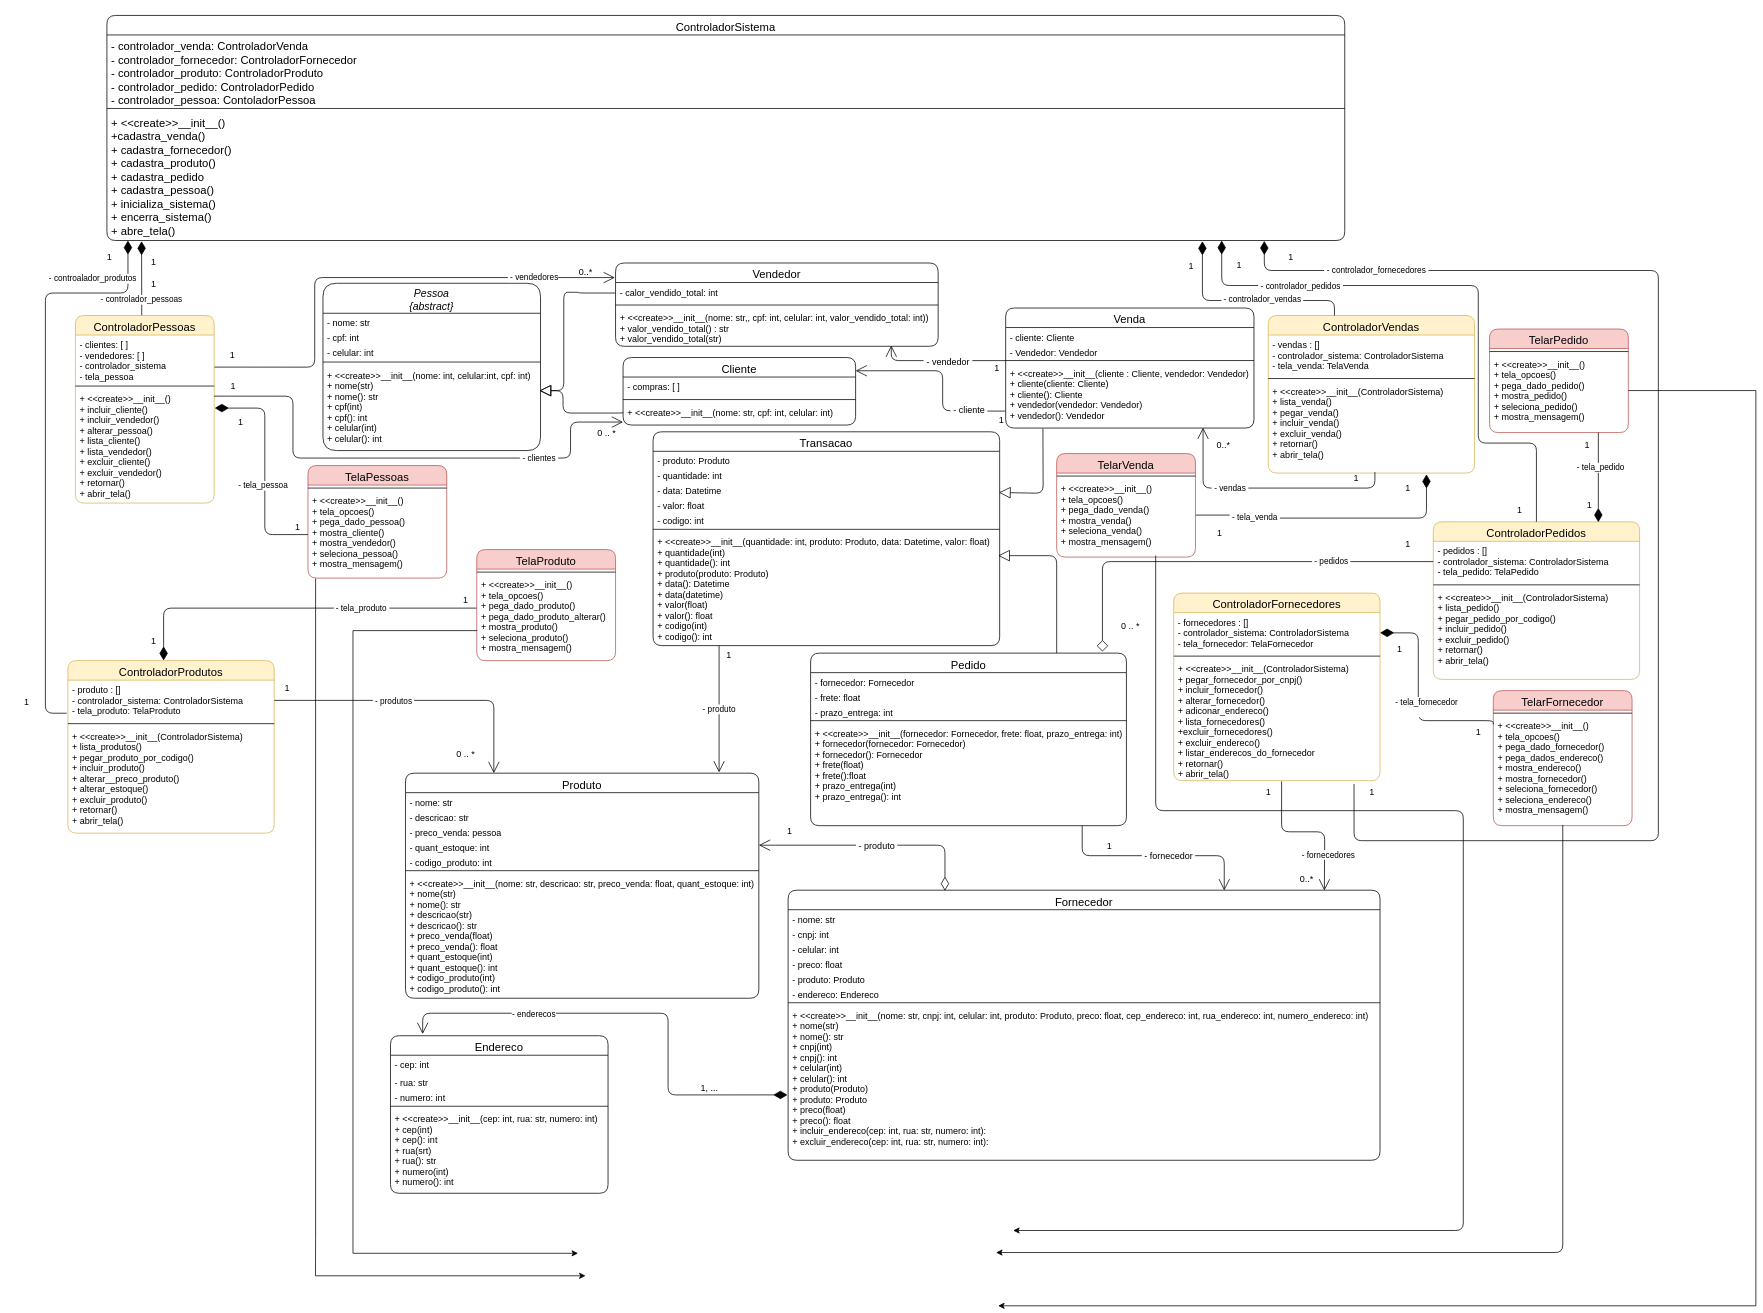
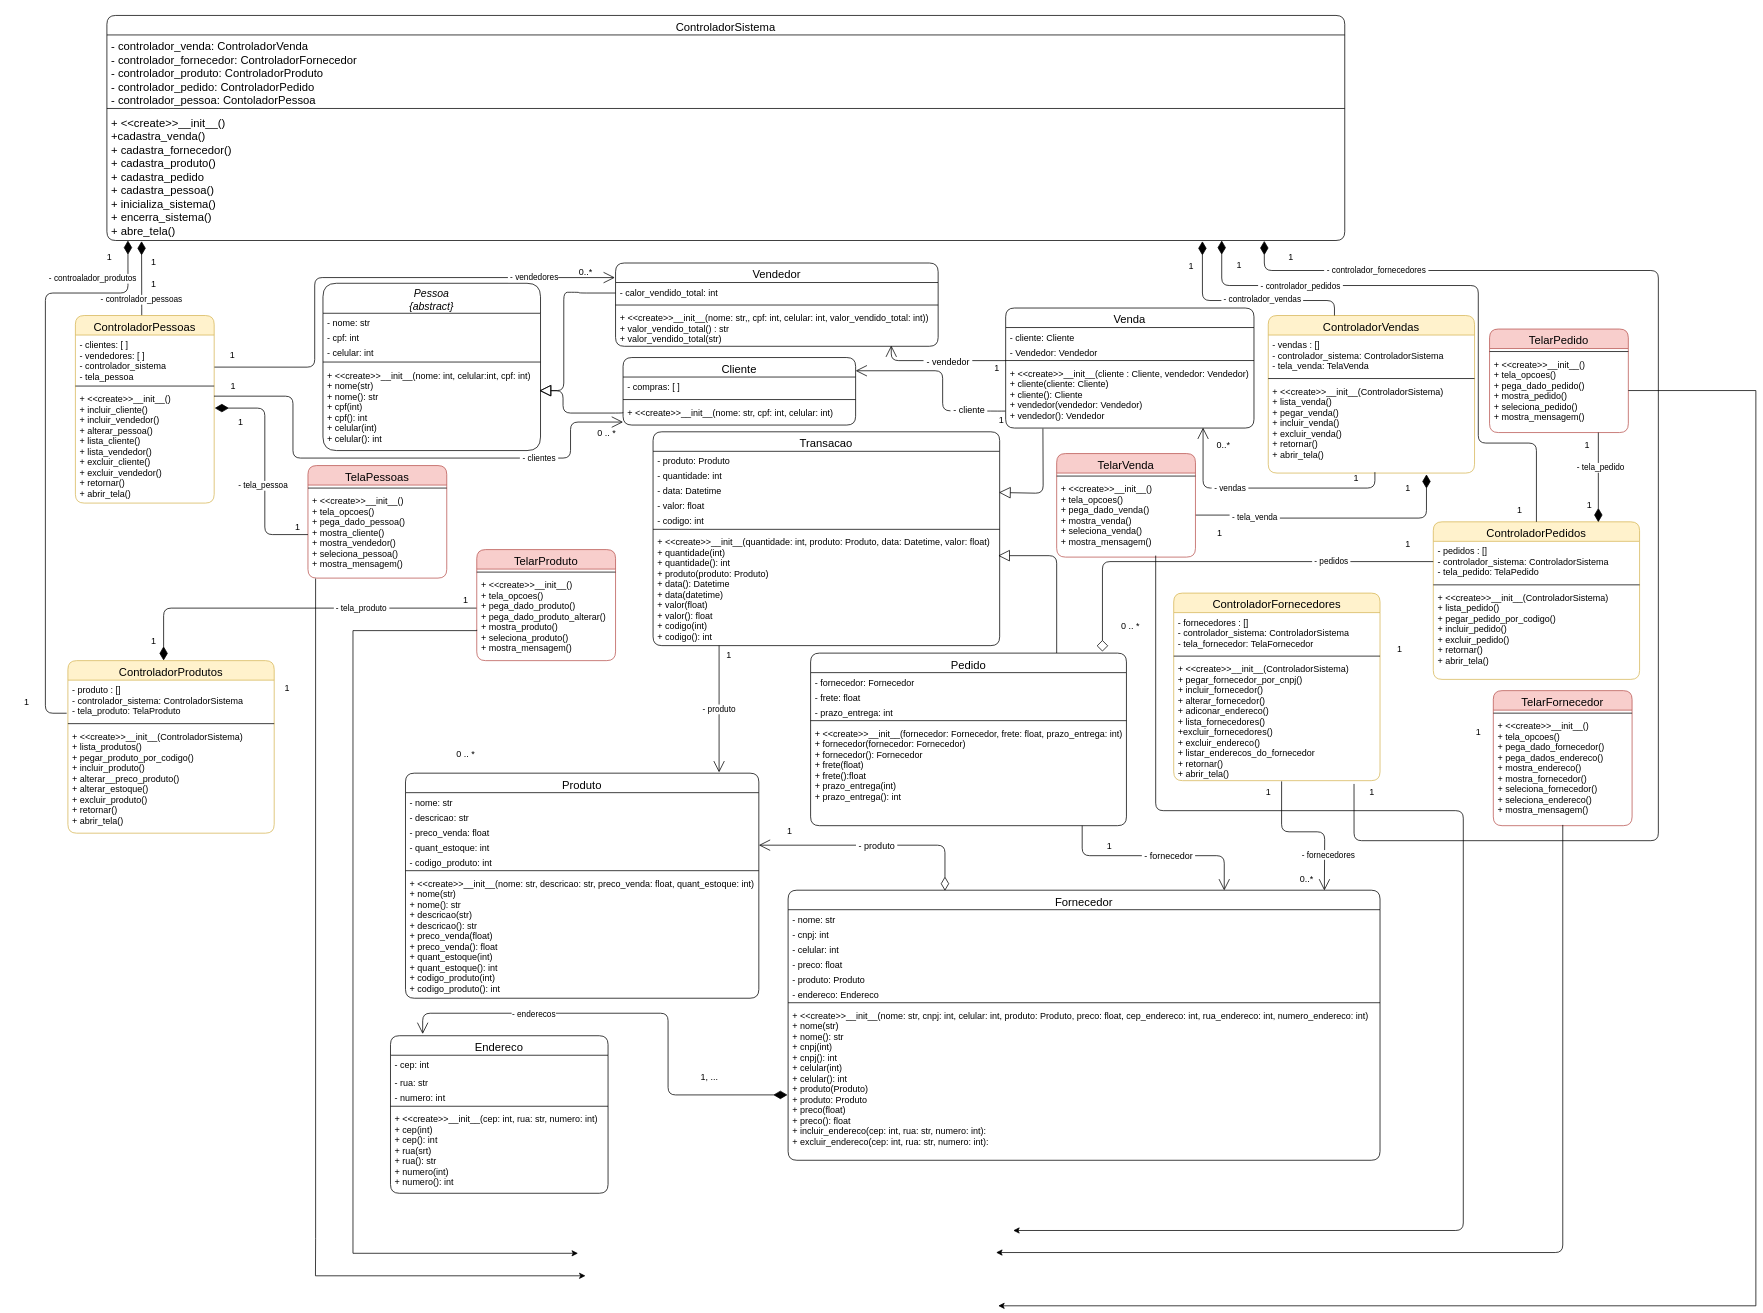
node "TelaProduto": label "TelaProduto" -> "TelarProduto"
edge "- produto : [] - controlador_sistema: ControladorSistema - tela_produto: TelaProduto" -> "Produto": removed, label "- produtos"
edge "TelarFornecedor" -> "- fornecedores : [] - controlador_sistema: ControladorSistema - tela_fornecedor: TelaFornecedor": removed, label "- tela_fornecedor"
node "- preco_venda: pessoa": label "- preco_venda: pessoa" -> "- preco_venda: float"
node "1, ...": moved (709, 1088) -> (709, 1077)
